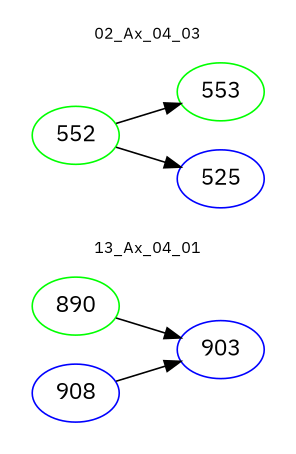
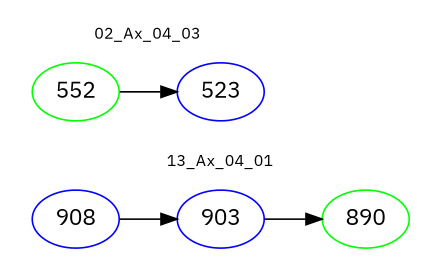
node "553": removed
node "525": label "525" -> "523"
edge "890" -> "903": reversed
